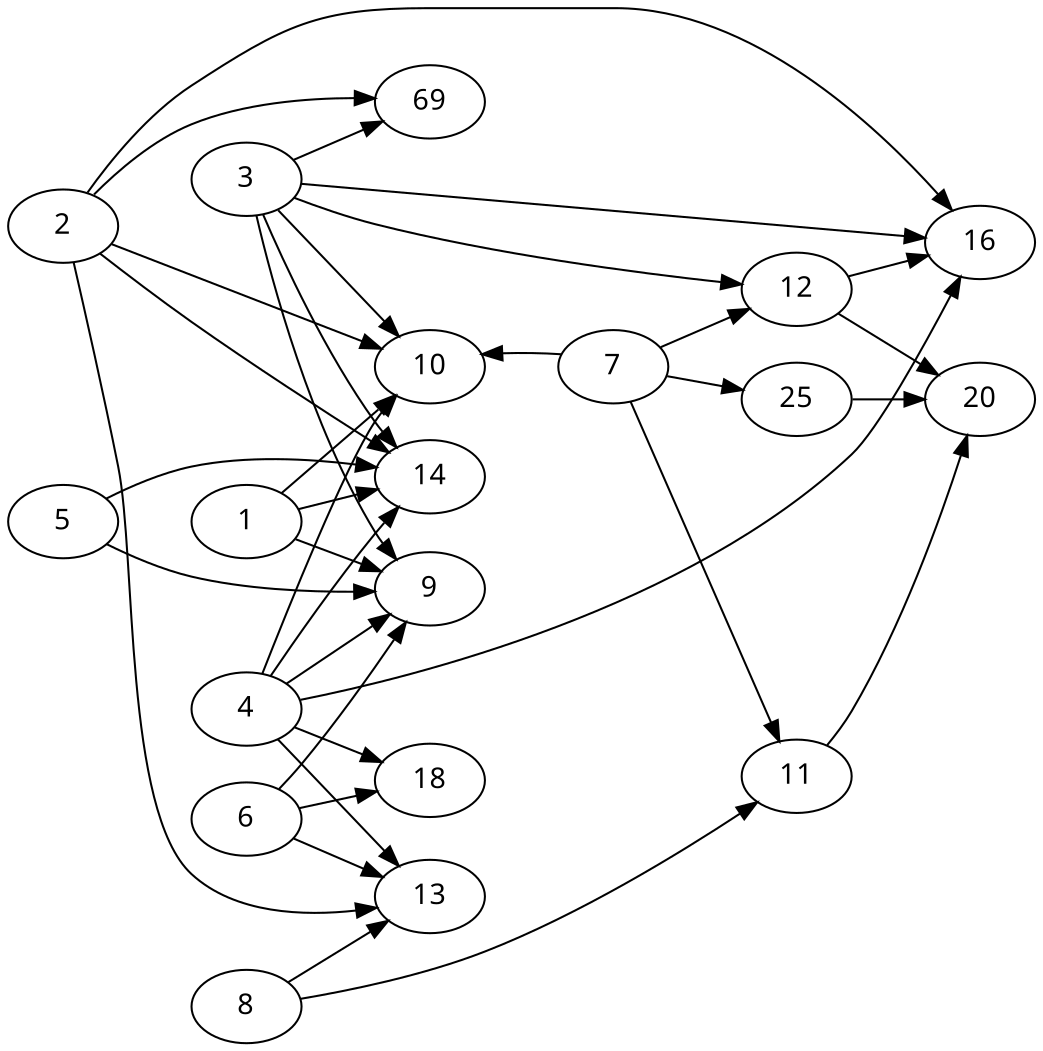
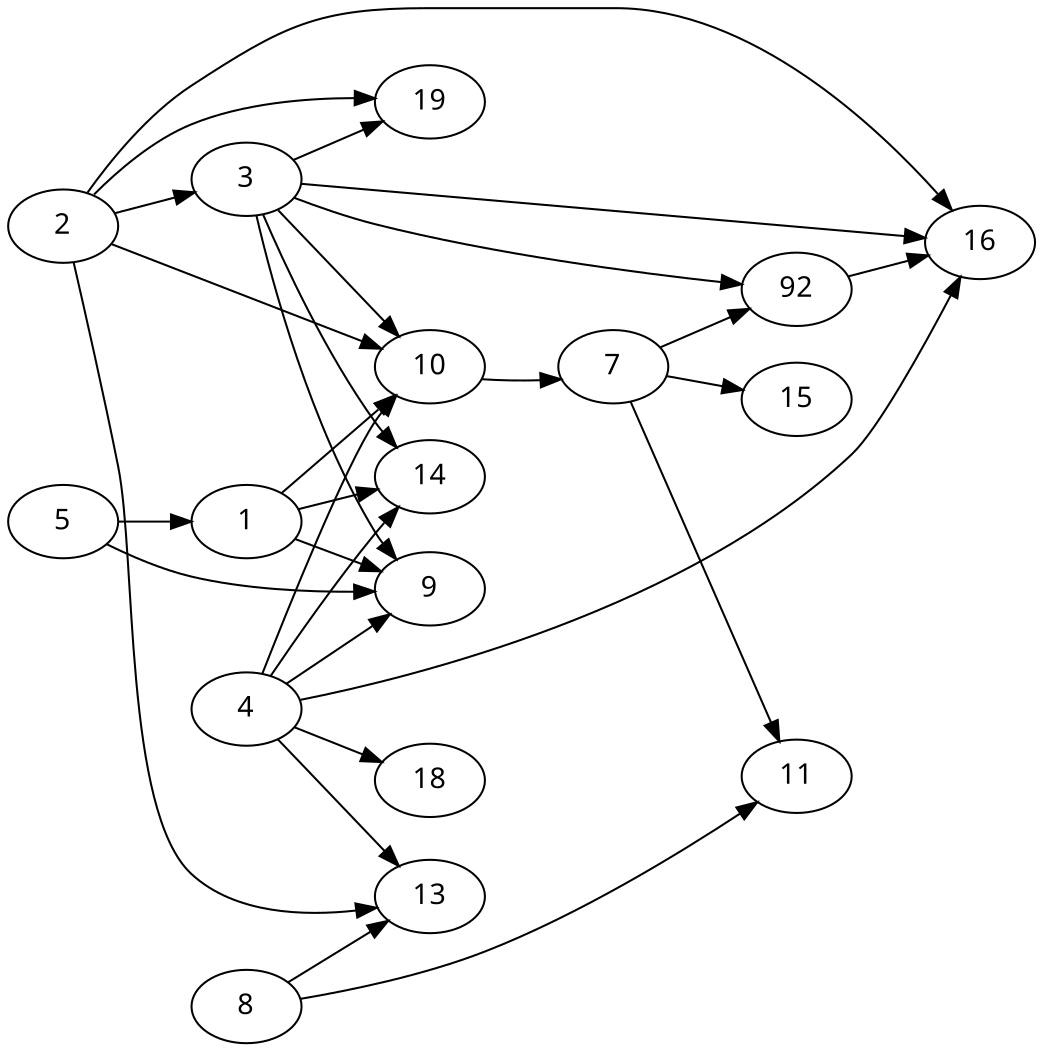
node "69": label "69" -> "19"
node "12": label "12" -> "92"
edge "2" -> "14": now "2" -> "3"
edge "7" -> "10": reversed
node "25": label "25" -> "15"
node "20": removed
edge "5" -> "14": now "5" -> "1"
node "6": removed
